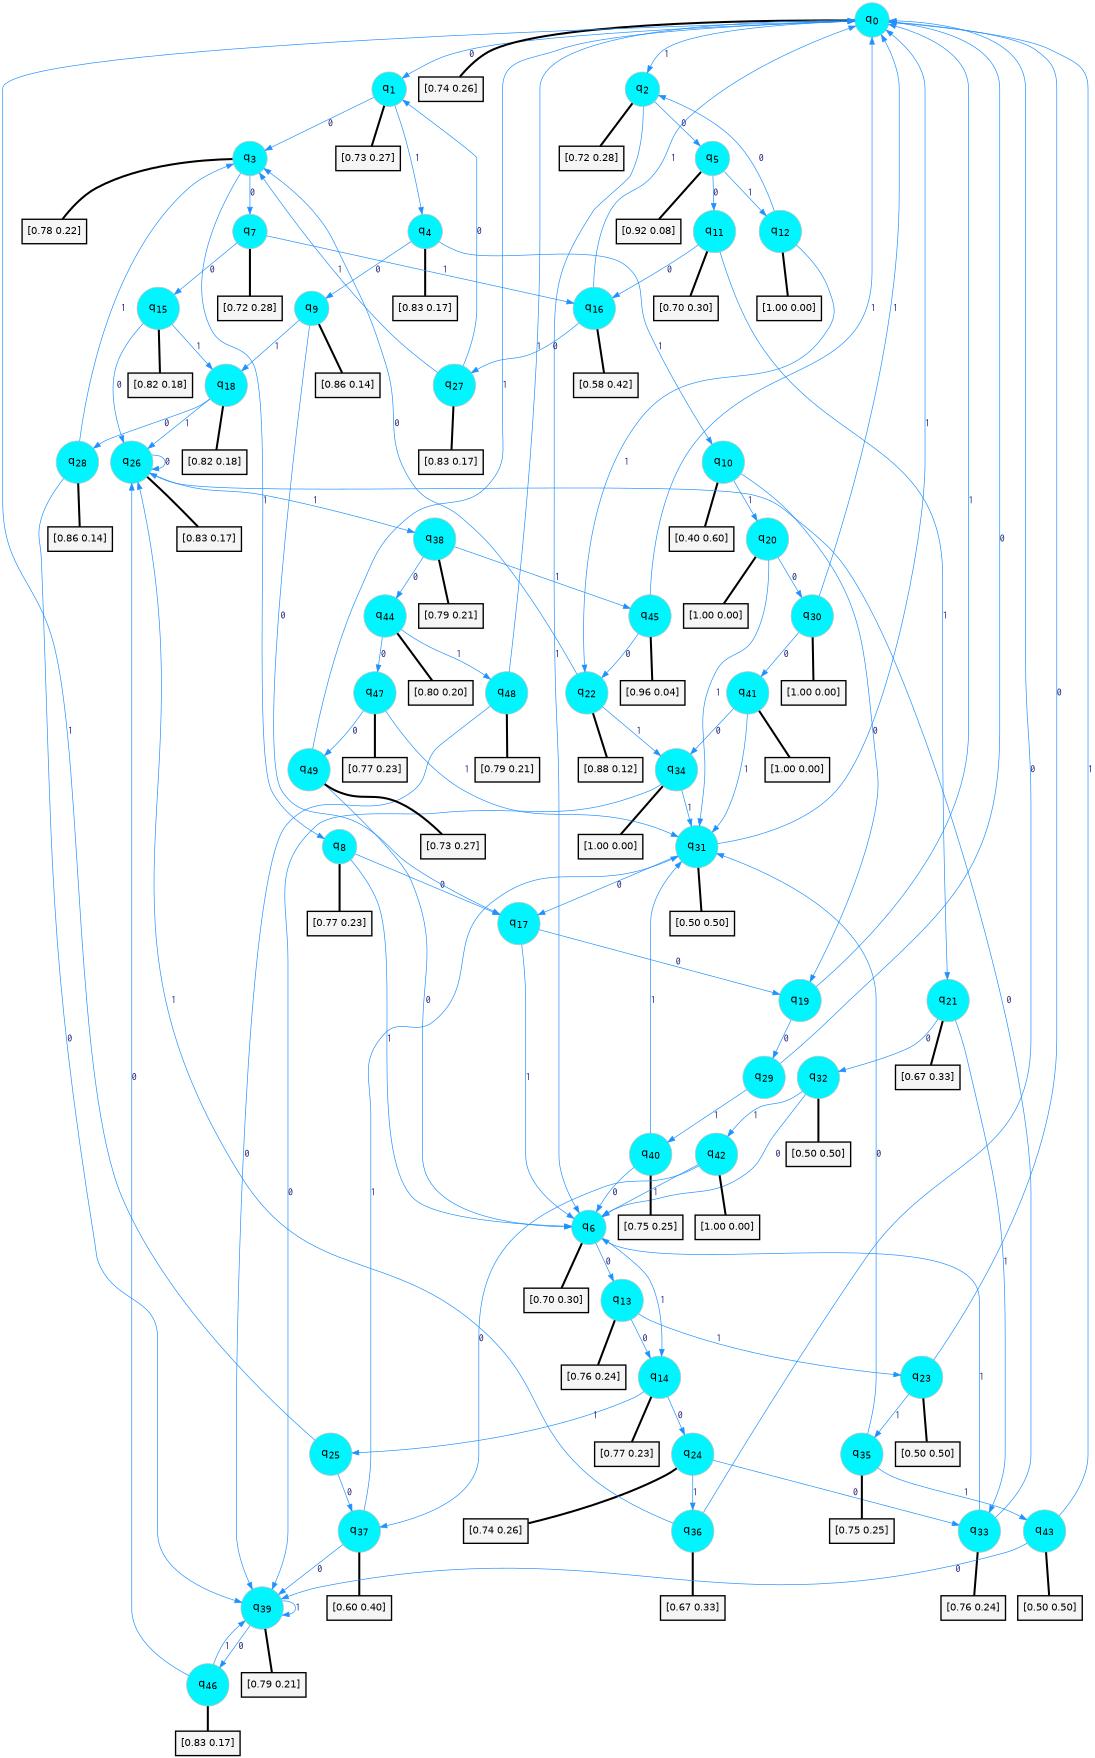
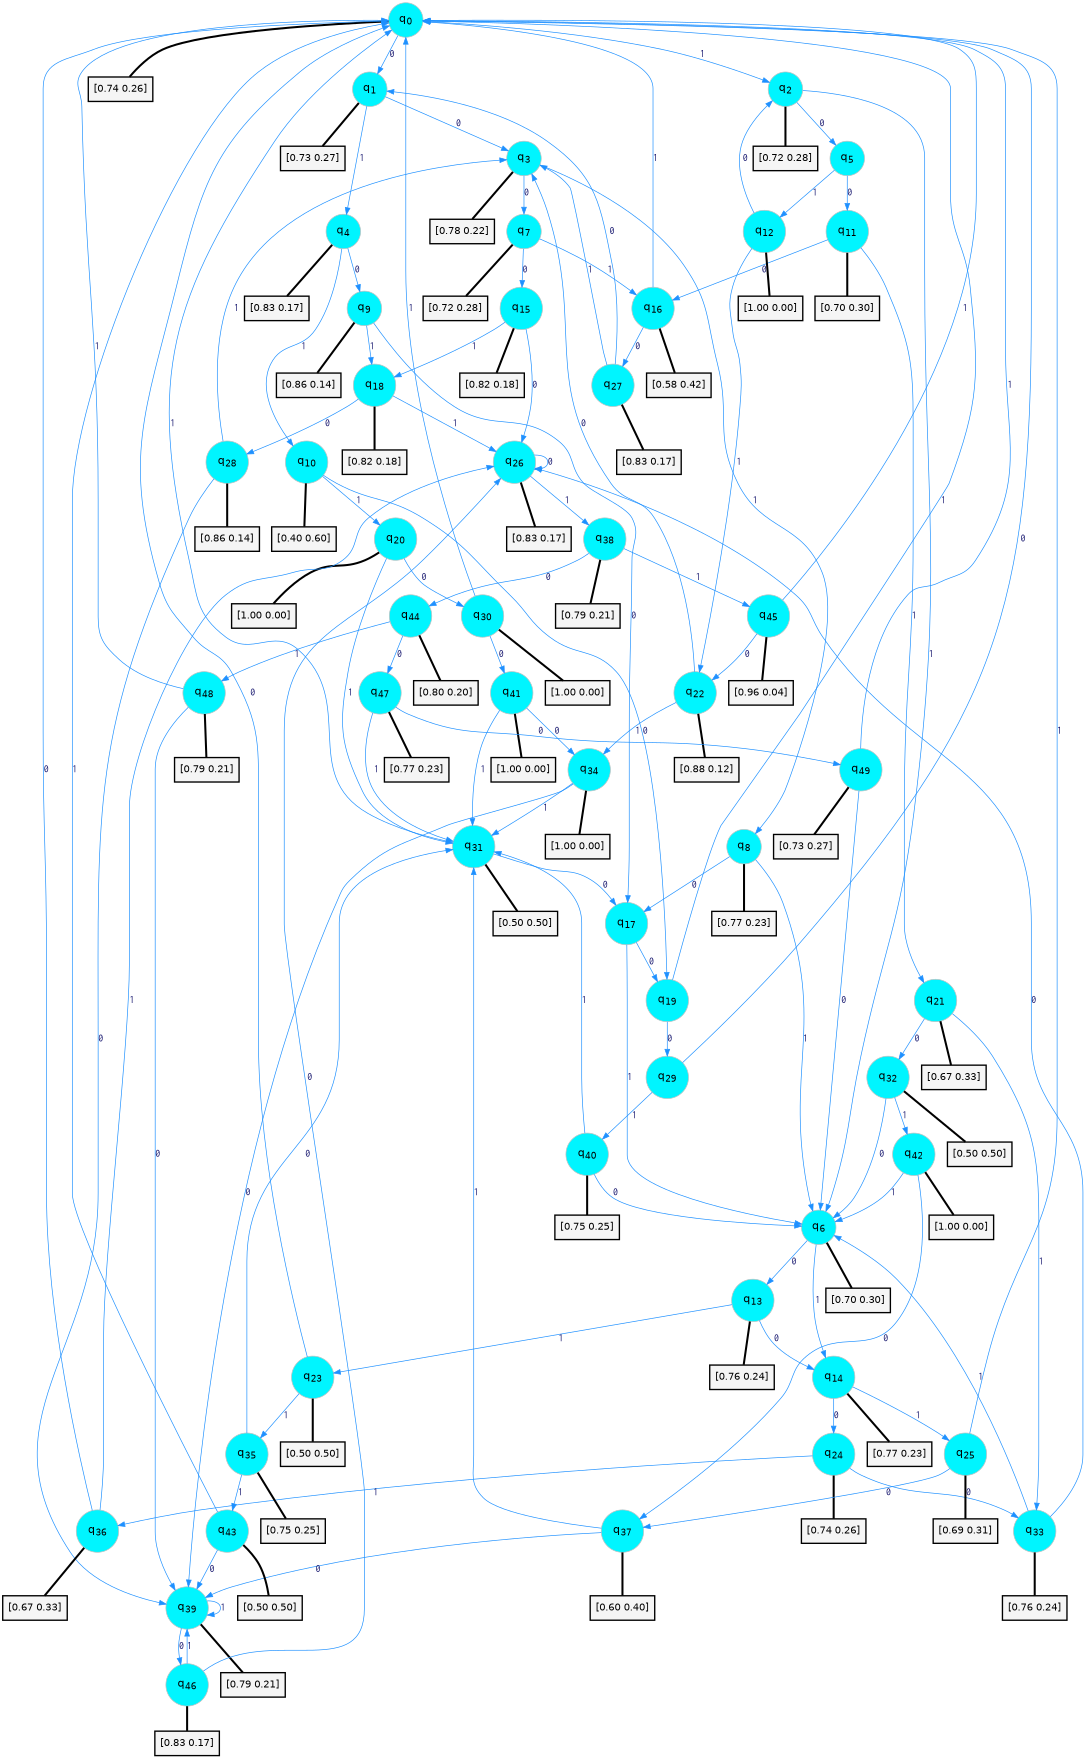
node "[0.92 0.08]": removed
node "[0.69 0.31]": added
